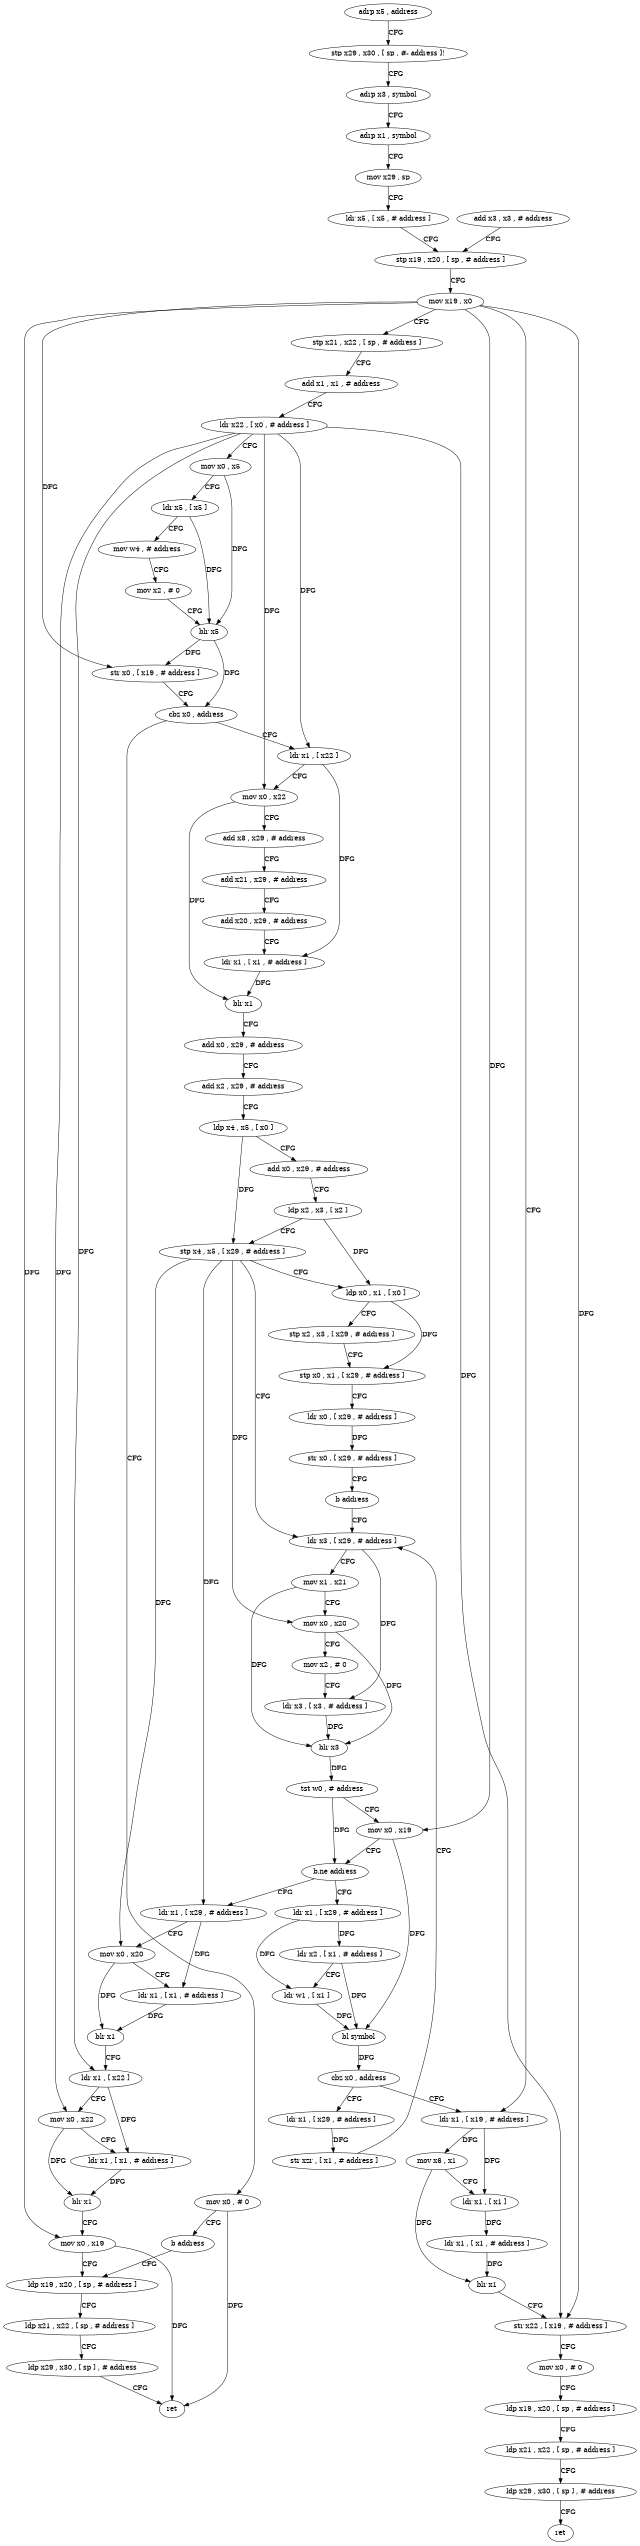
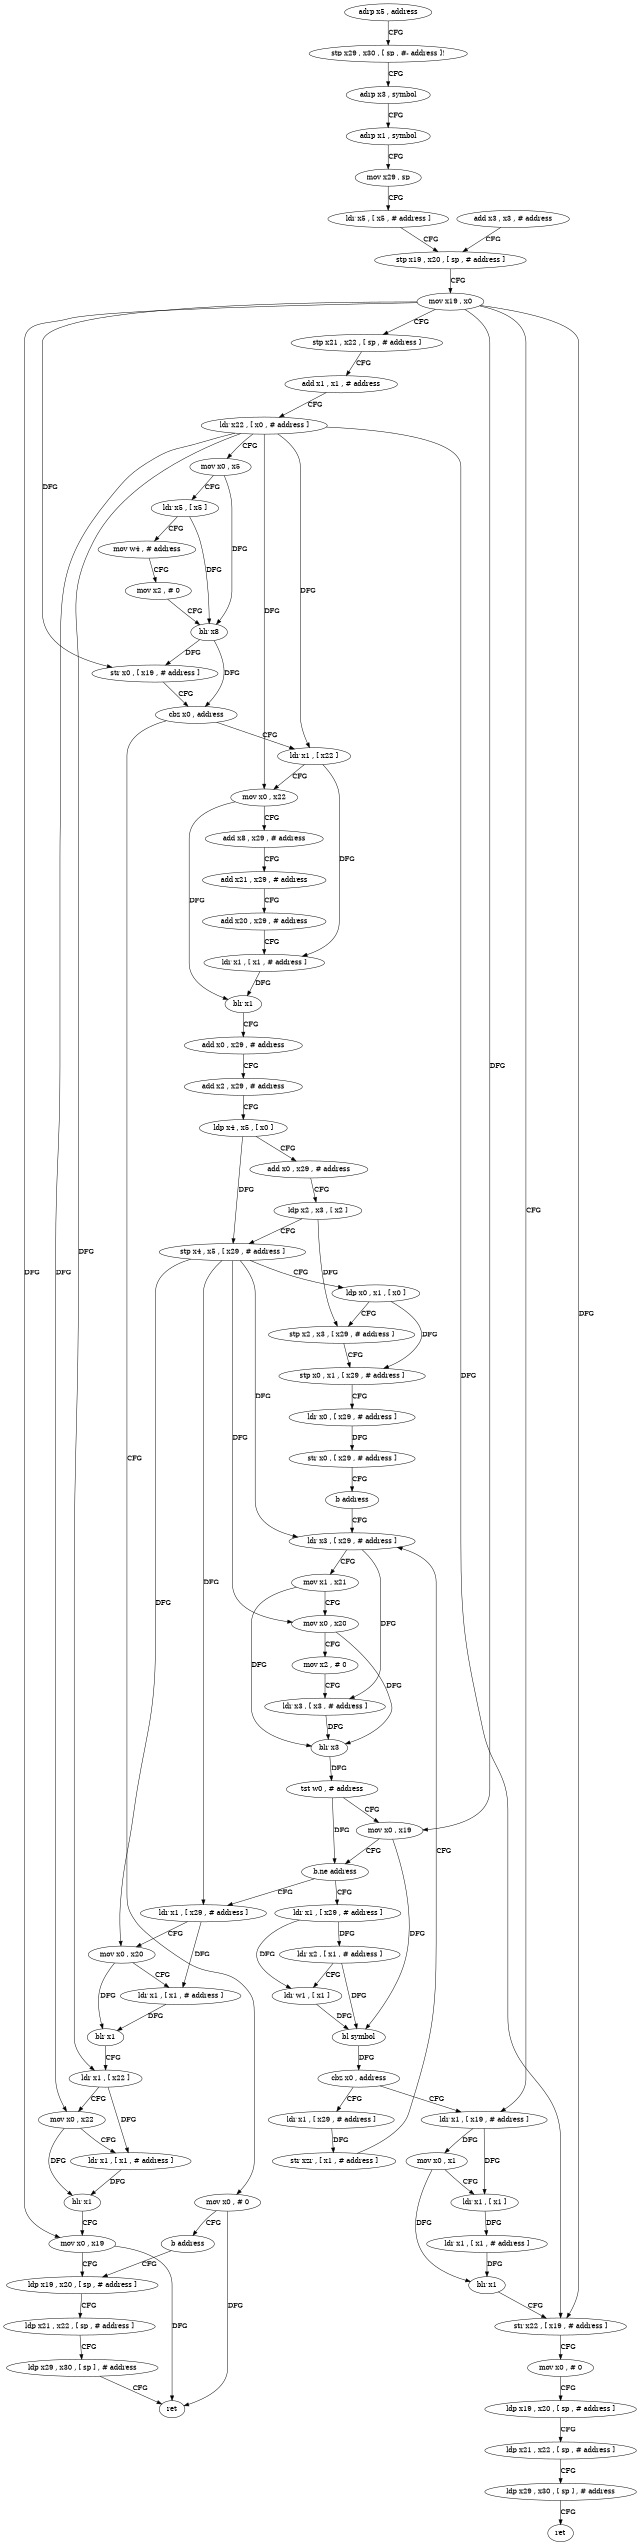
node "blr x5": label "blr x5" -> "blr x8"
edge "ldp x2 , x3 , [ x2 ]" -> "ldp x0 , x1 , [ x0 ]": now "ldp x2 , x3 , [ x2 ]" -> "stp x2 , x3 , [ x29 , # address ]"
edge "stp x4 , x5 , [ x29 , # address ]" -> "ldr x3 , [ x29 , # address ]": label "CFG" -> "DFG"
node "mov x6 , x1": label "mov x6 , x1" -> "mov x0 , x1"
